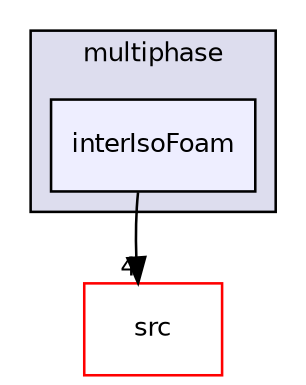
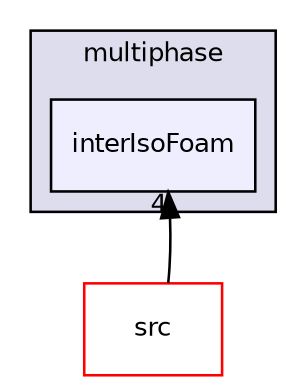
edge "interIsoFoam" -> "src": reversed
